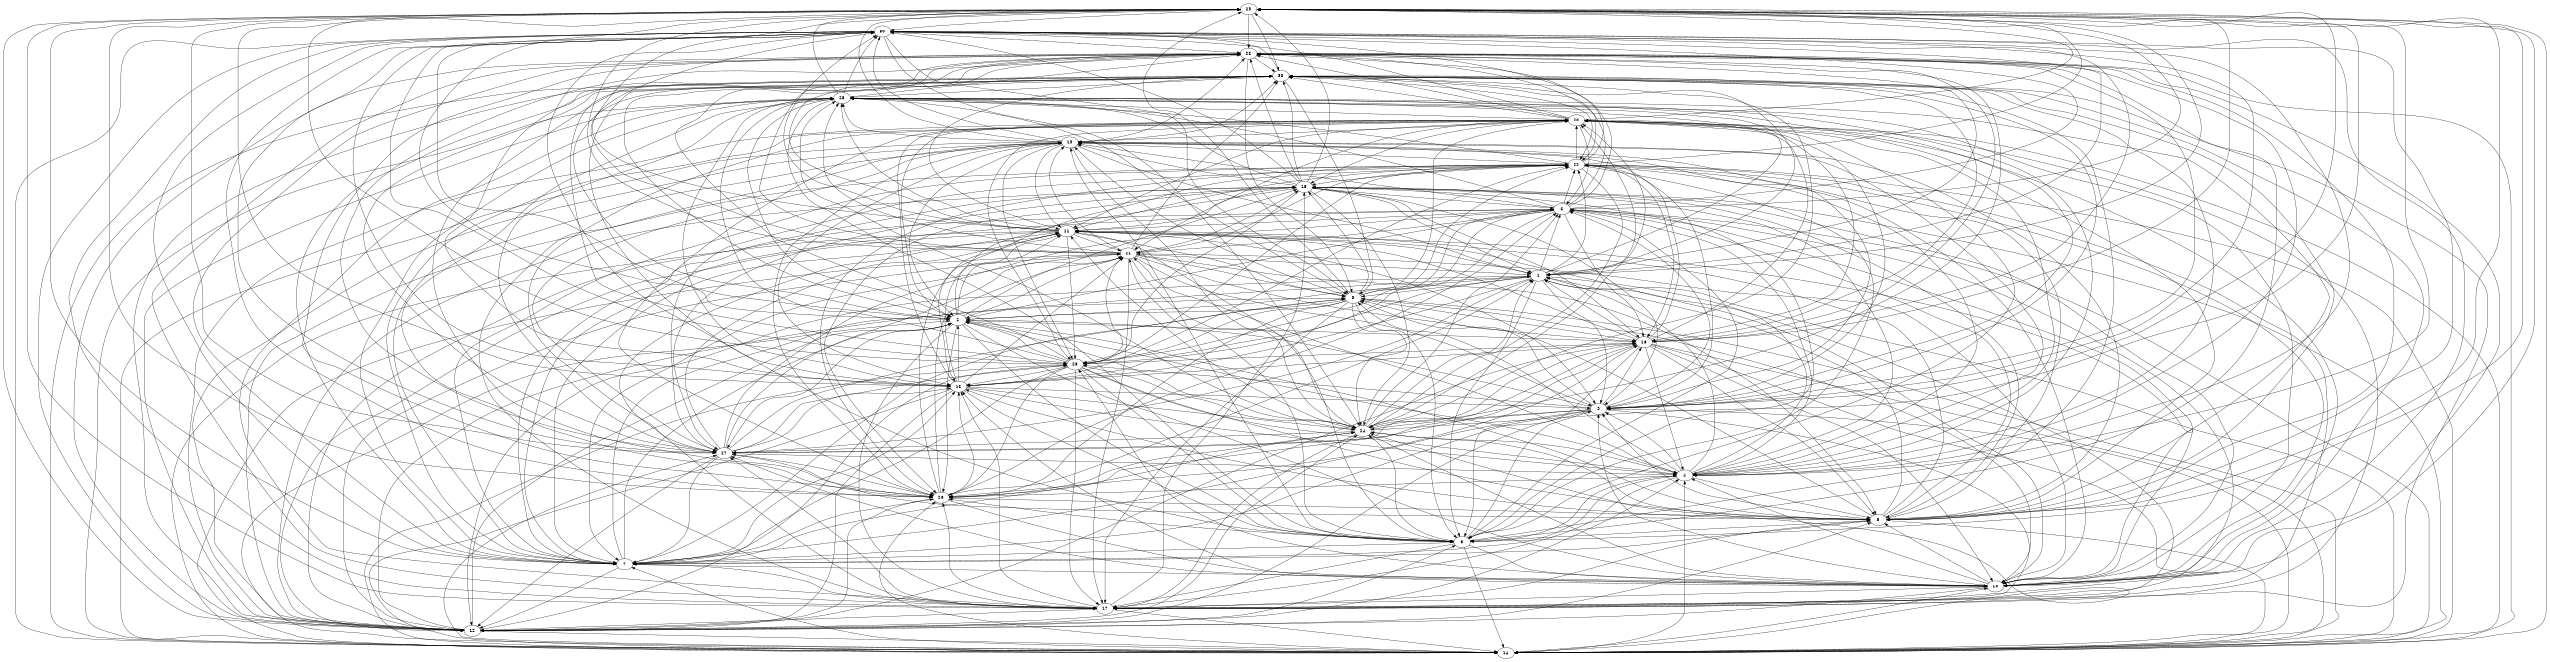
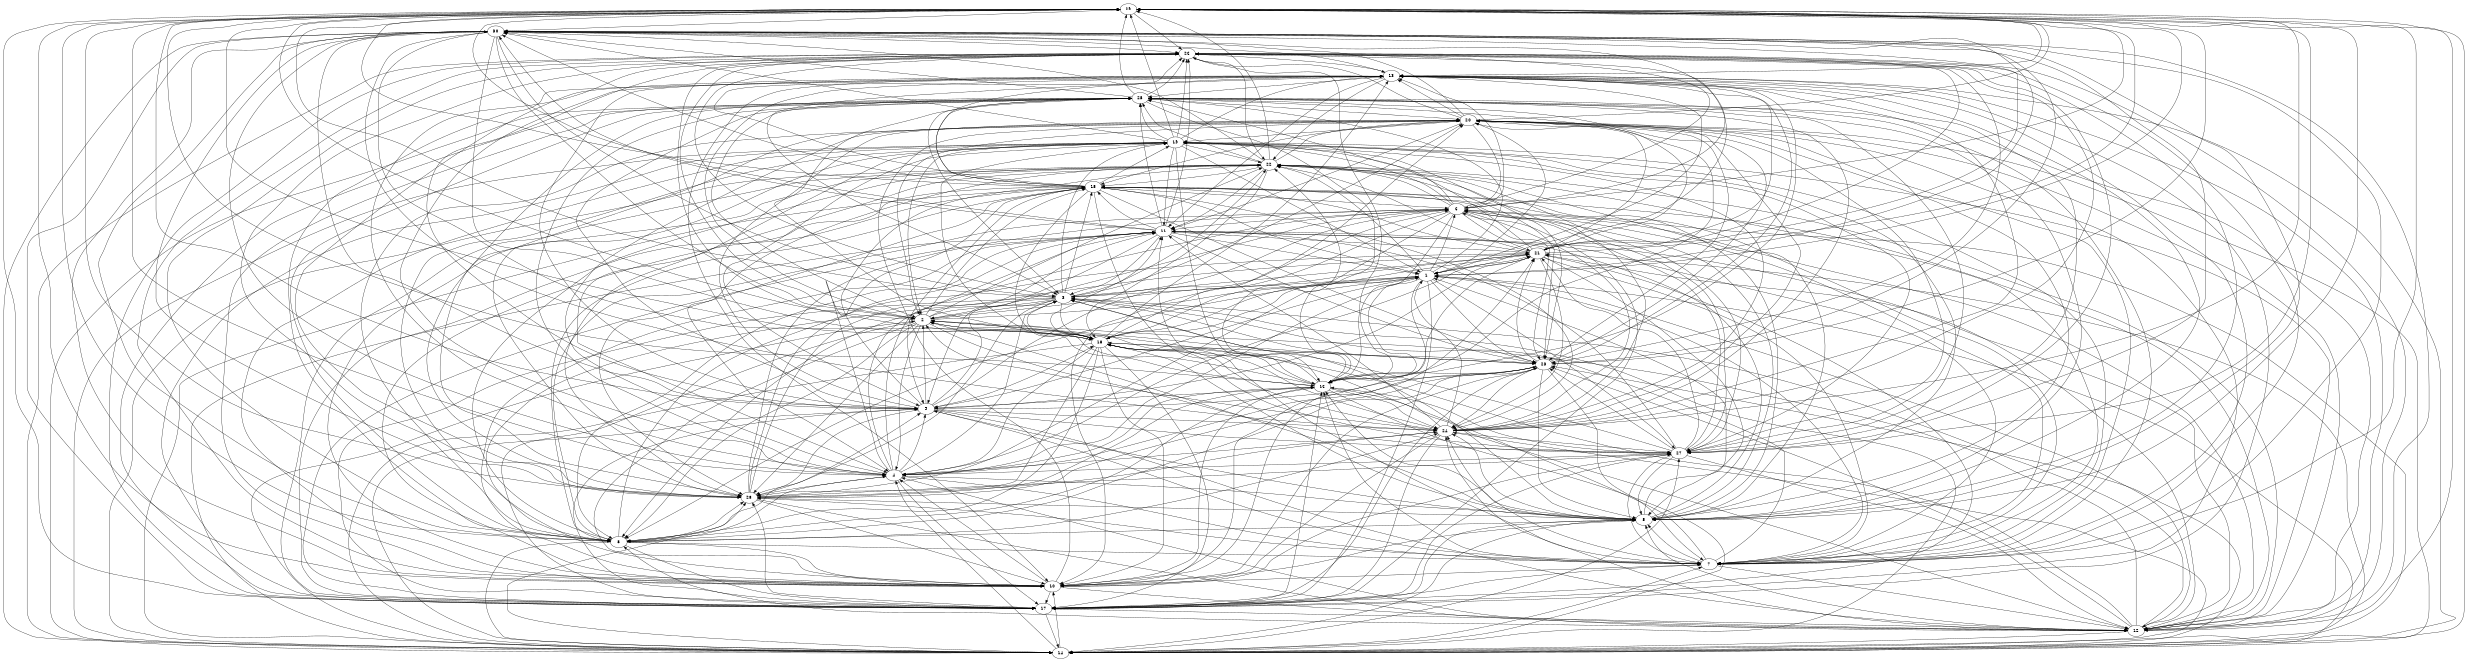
node "33": label "33" -> "13"
edge "10" -> "9": removed
